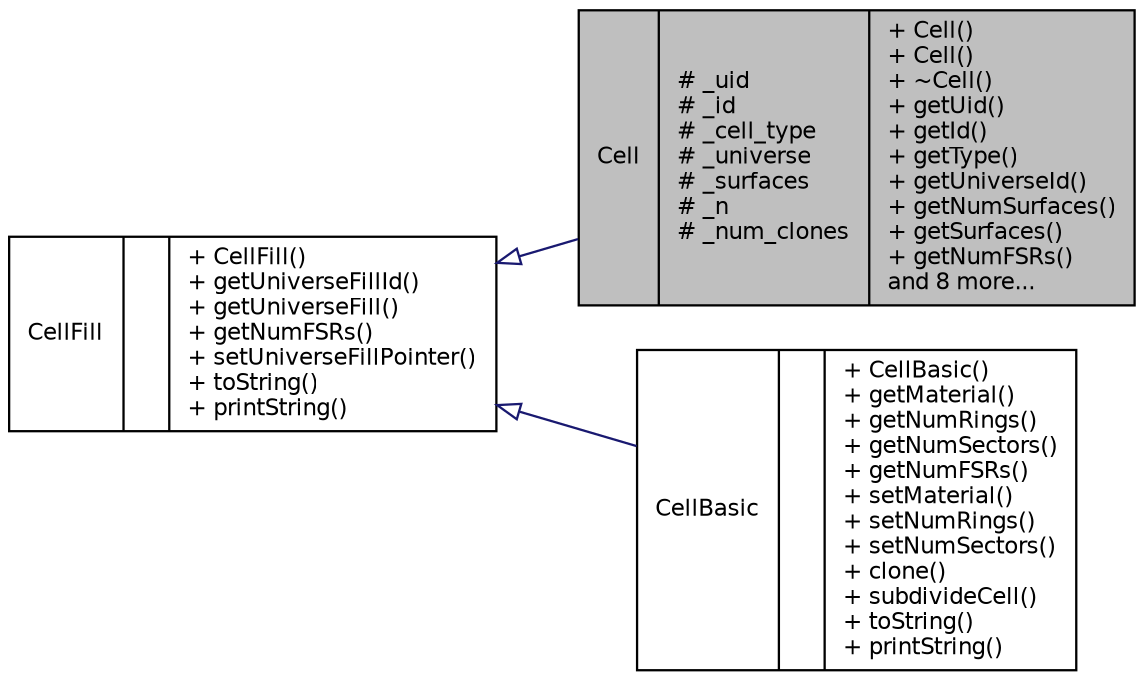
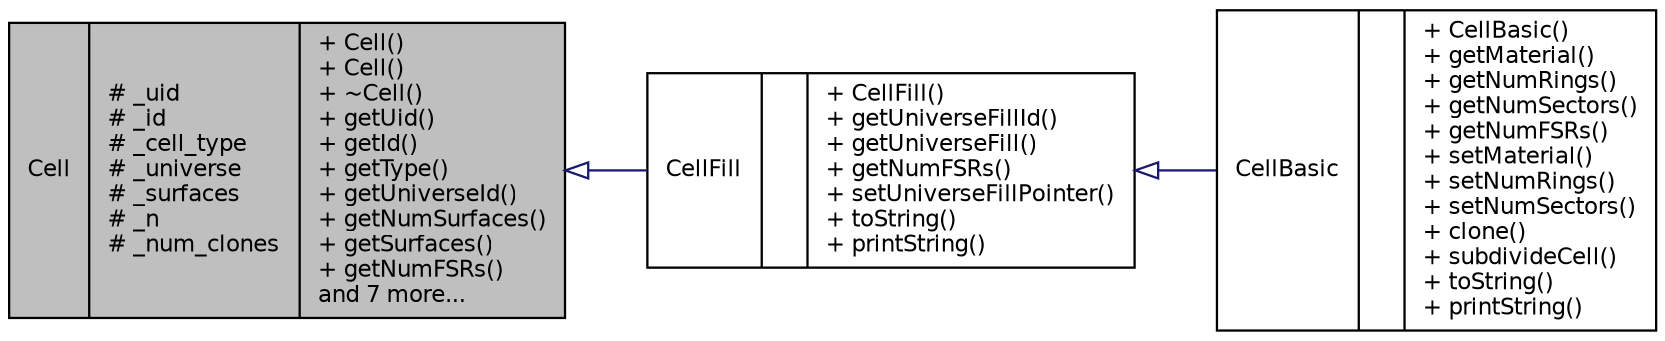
edge "Cell" -> "CellFill": reversed
node "Cell": text "and 8 more..." -> "and 7 more..."
